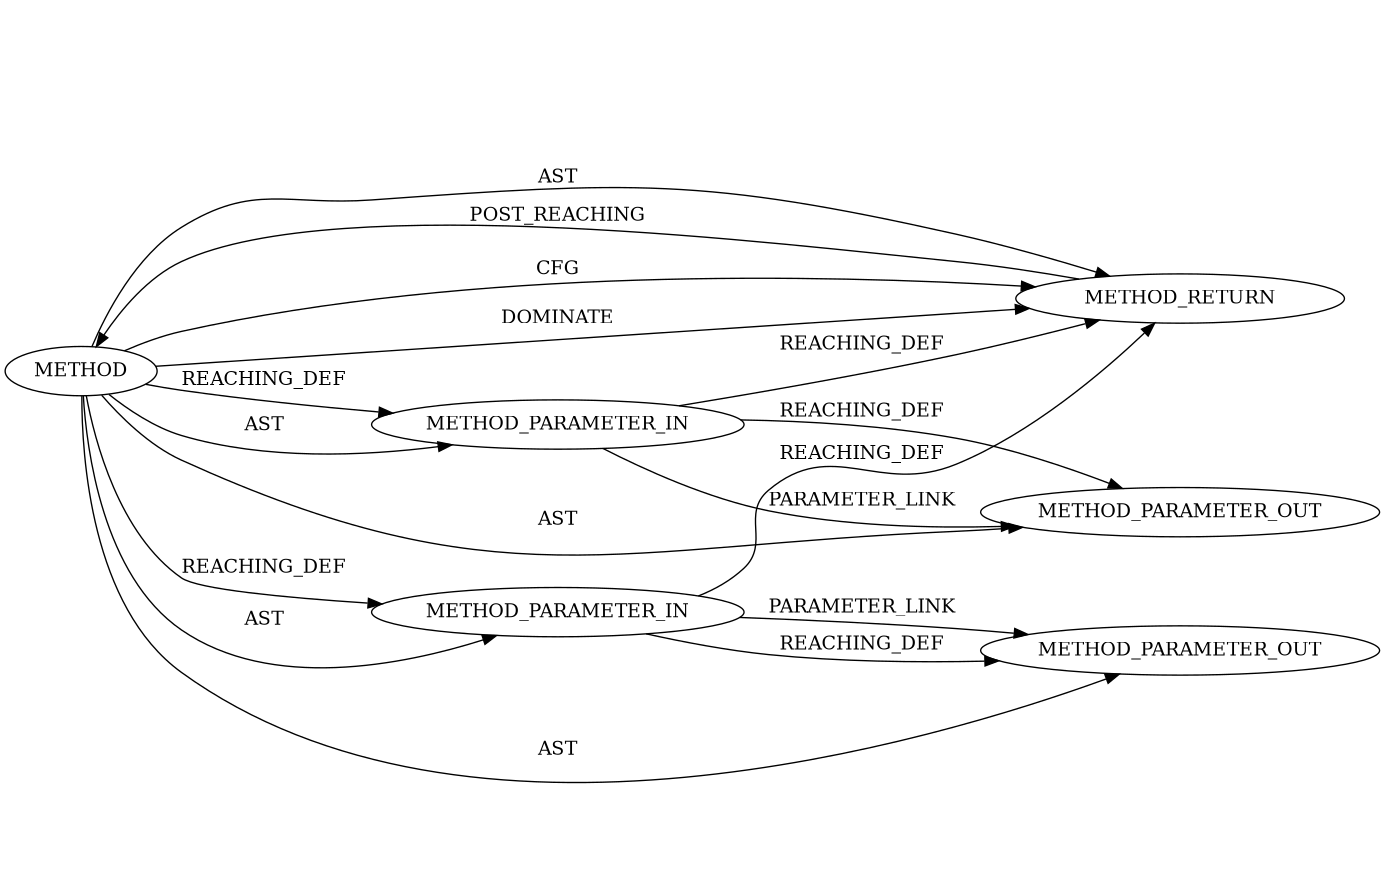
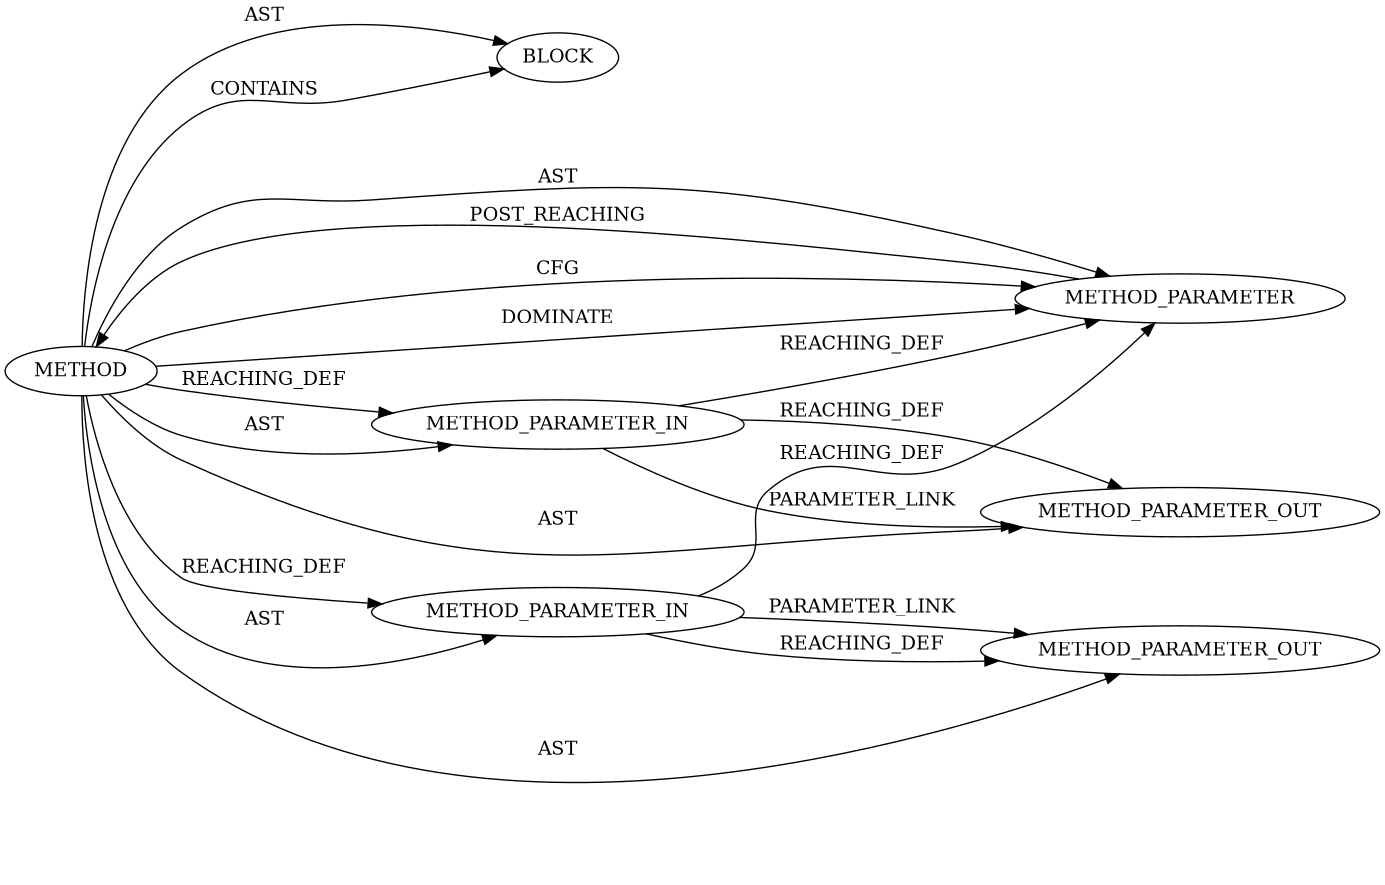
node "BLOCK": added
node "METHOD_RETURN": label "METHOD_RETURN" -> "METHOD_PARAMETER"
